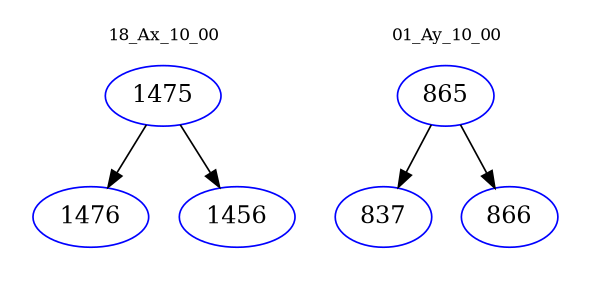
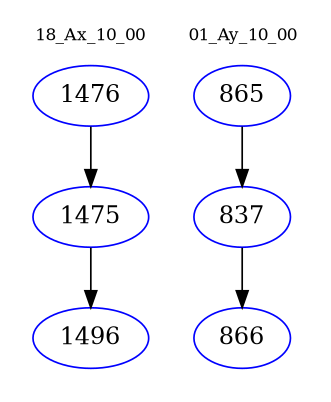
edge "1475" -> "1476": reversed
edge "865" -> "866": now "837" -> "866"
node "1456": label "1456" -> "1496"
